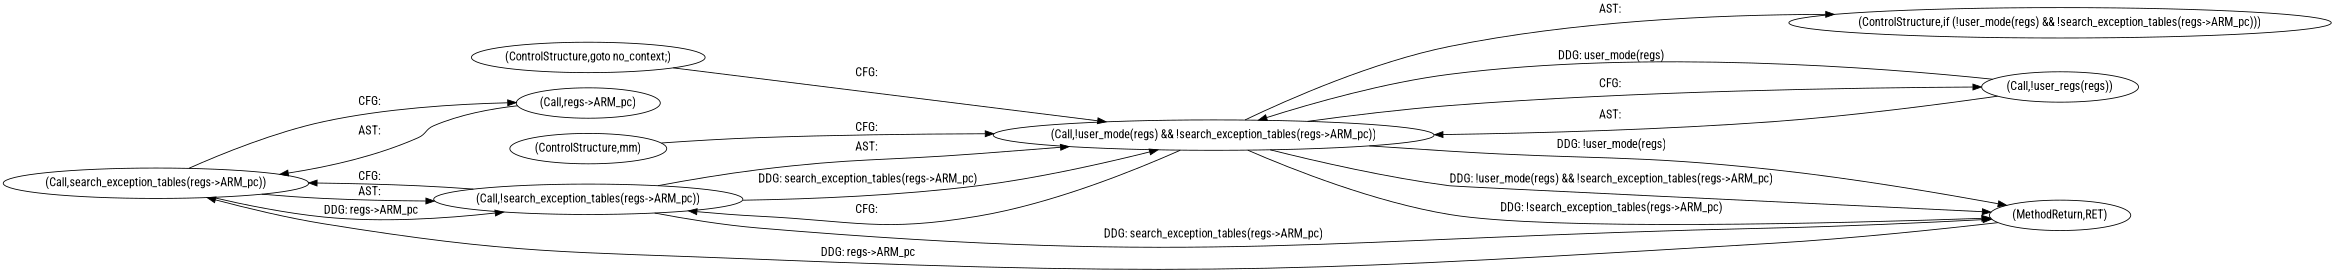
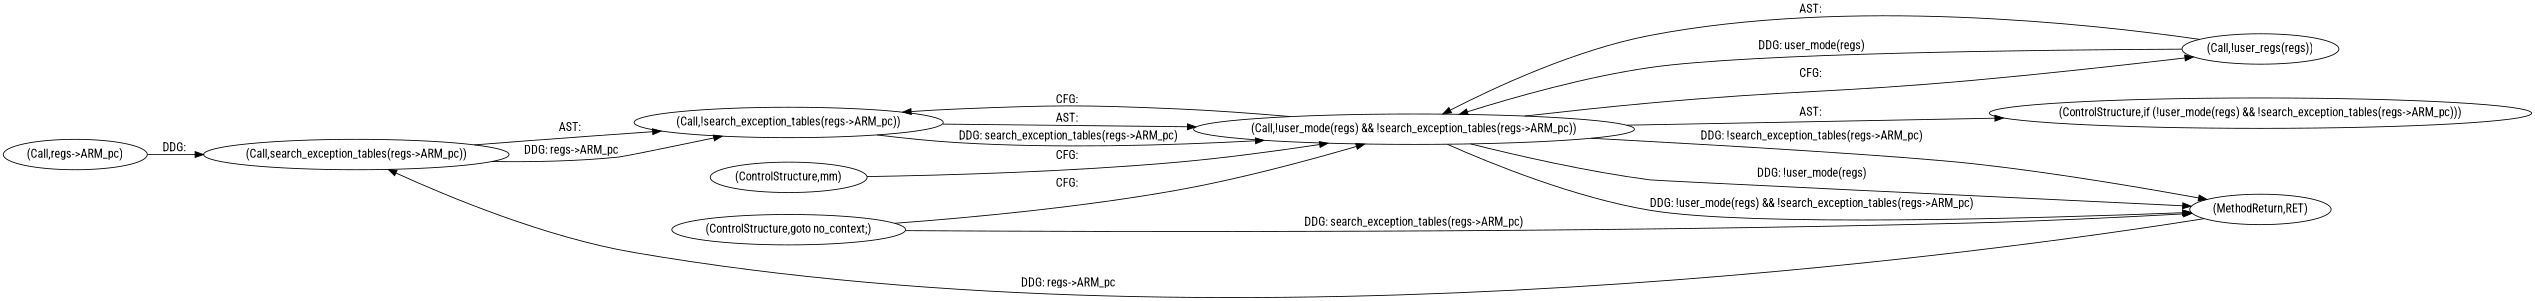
edge "(Call,search_exception_tables(regs->ARM_pc))" -> "(Call,regs->ARM_pc)": removed, label "CFG:"
edge "(Call,regs->ARM_pc)" -> "(Call,search_exception_tables(regs->ARM_pc))": label "AST: " -> "DDG: "
edge "(Call,!search_exception_tables(regs->ARM_pc))" -> "(Call,search_exception_tables(regs->ARM_pc))": removed, label "CFG:"
edge "(Call,!search_exception_tables(regs->ARM_pc))" -> "(MethodReturn,RET)": now "(ControlStructure,goto no_context;)" -> "(MethodReturn,RET)"
